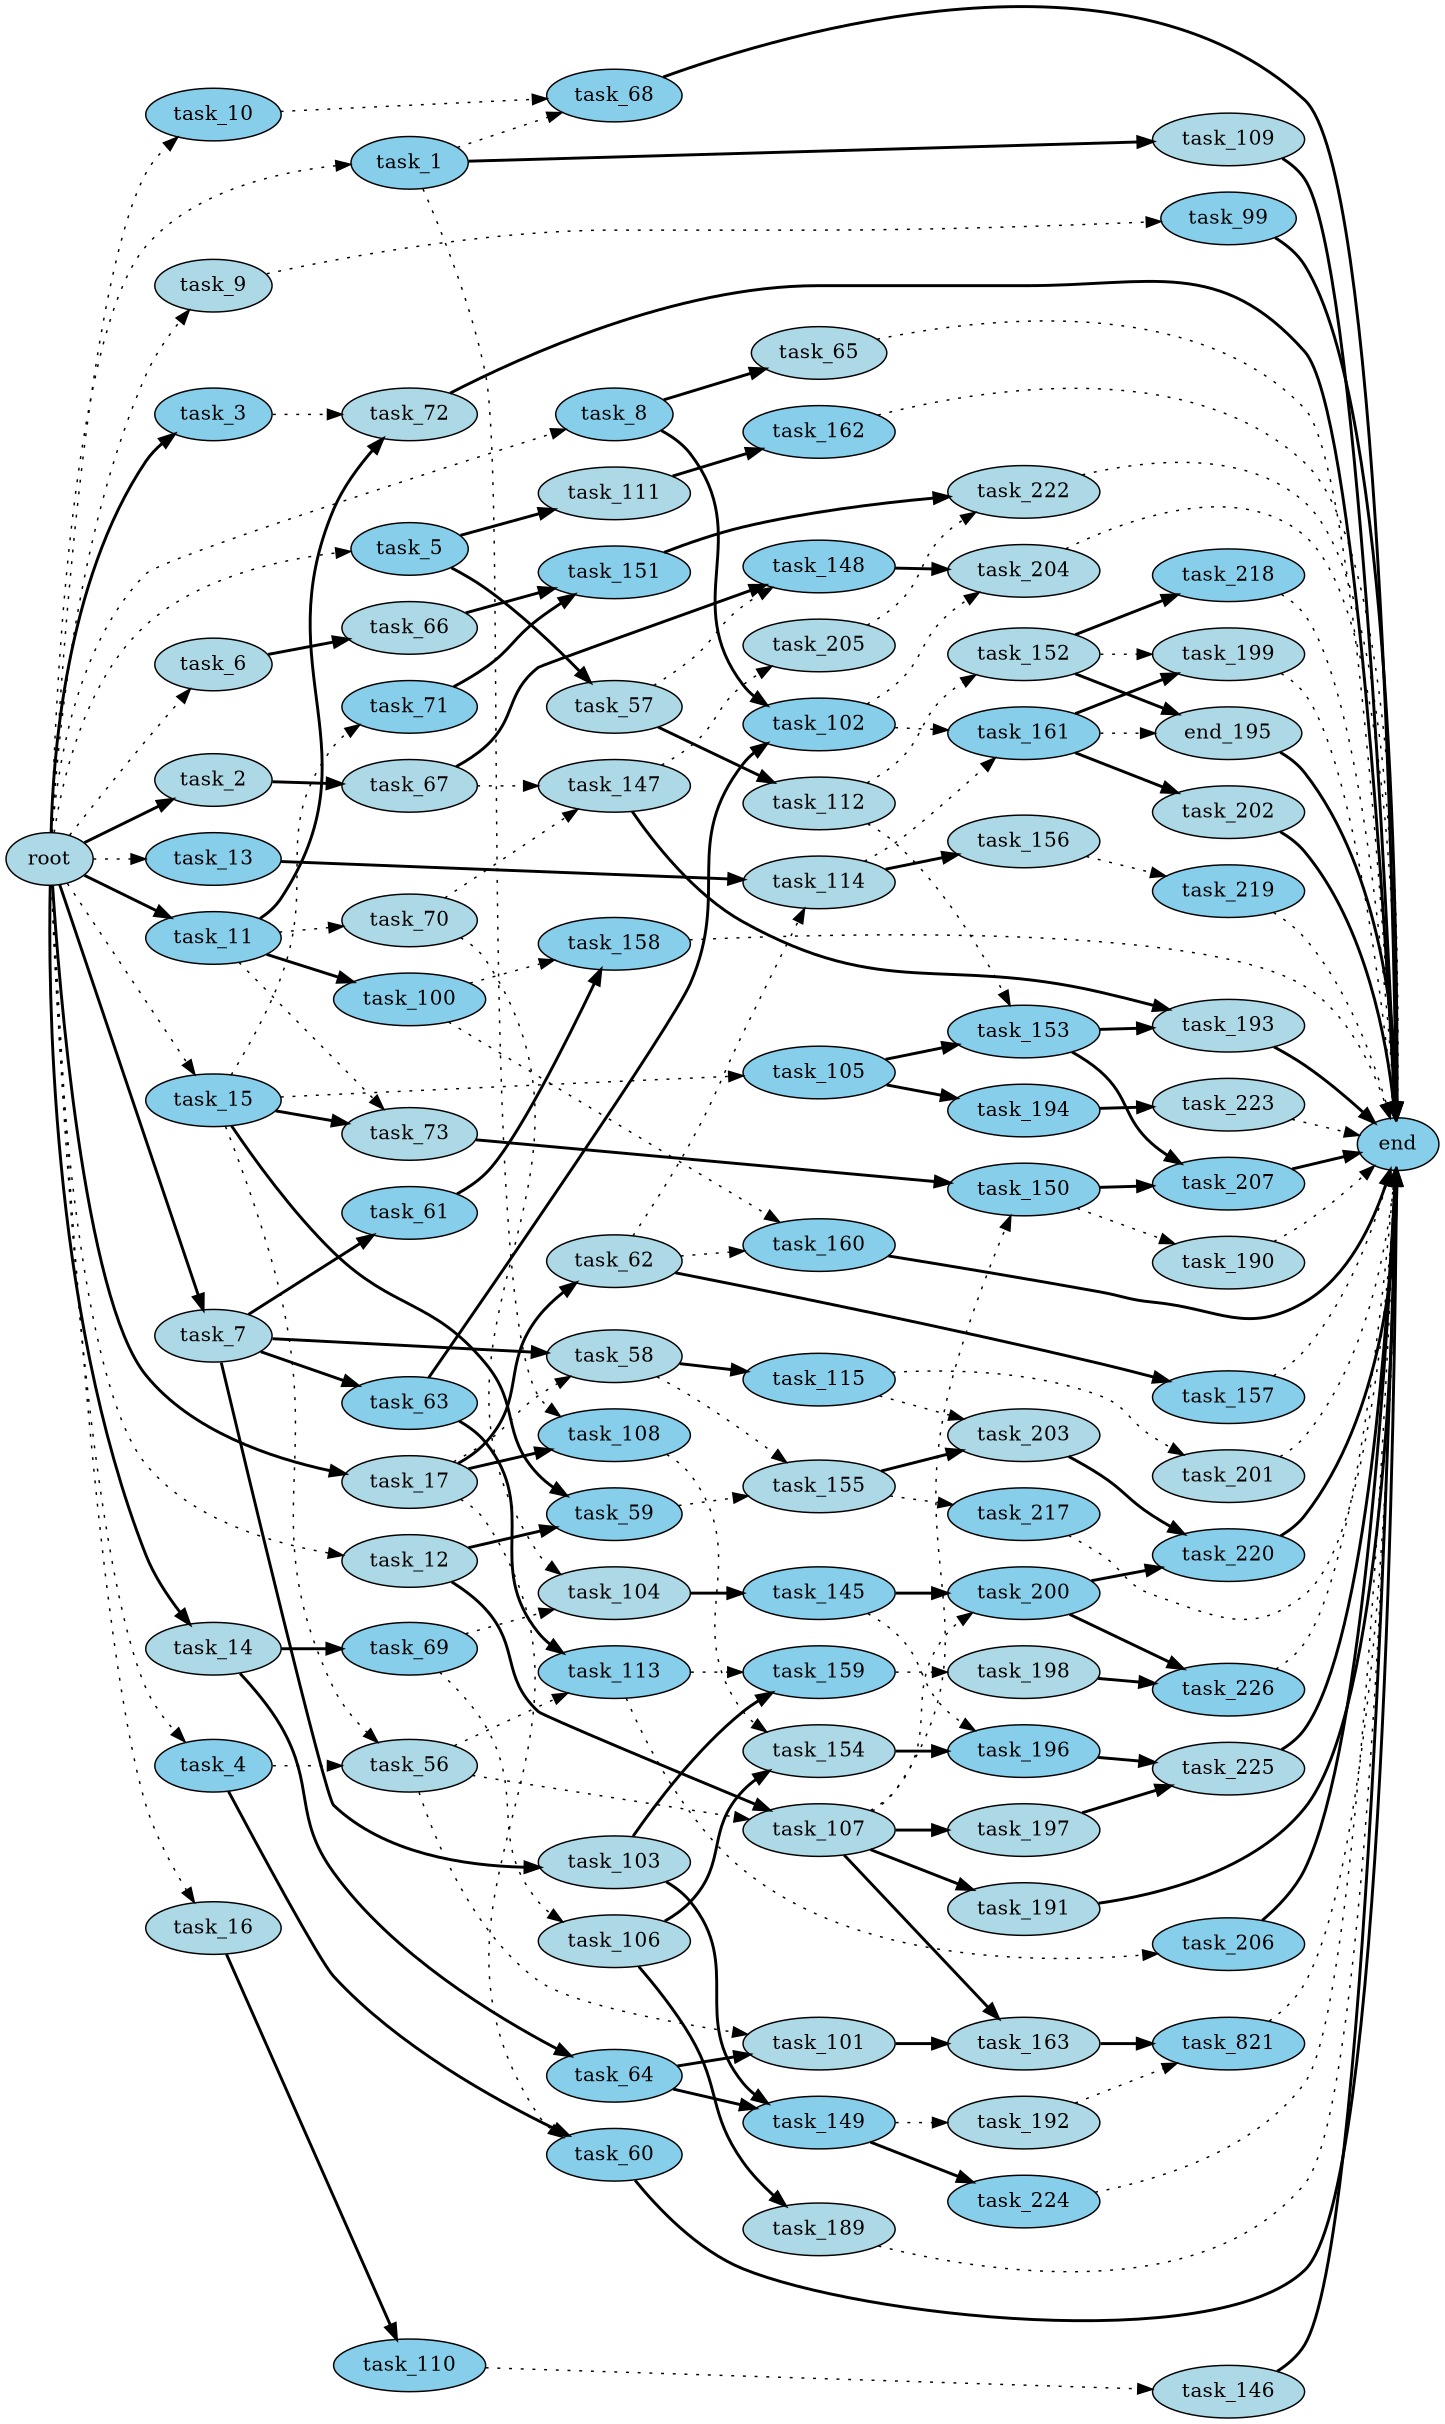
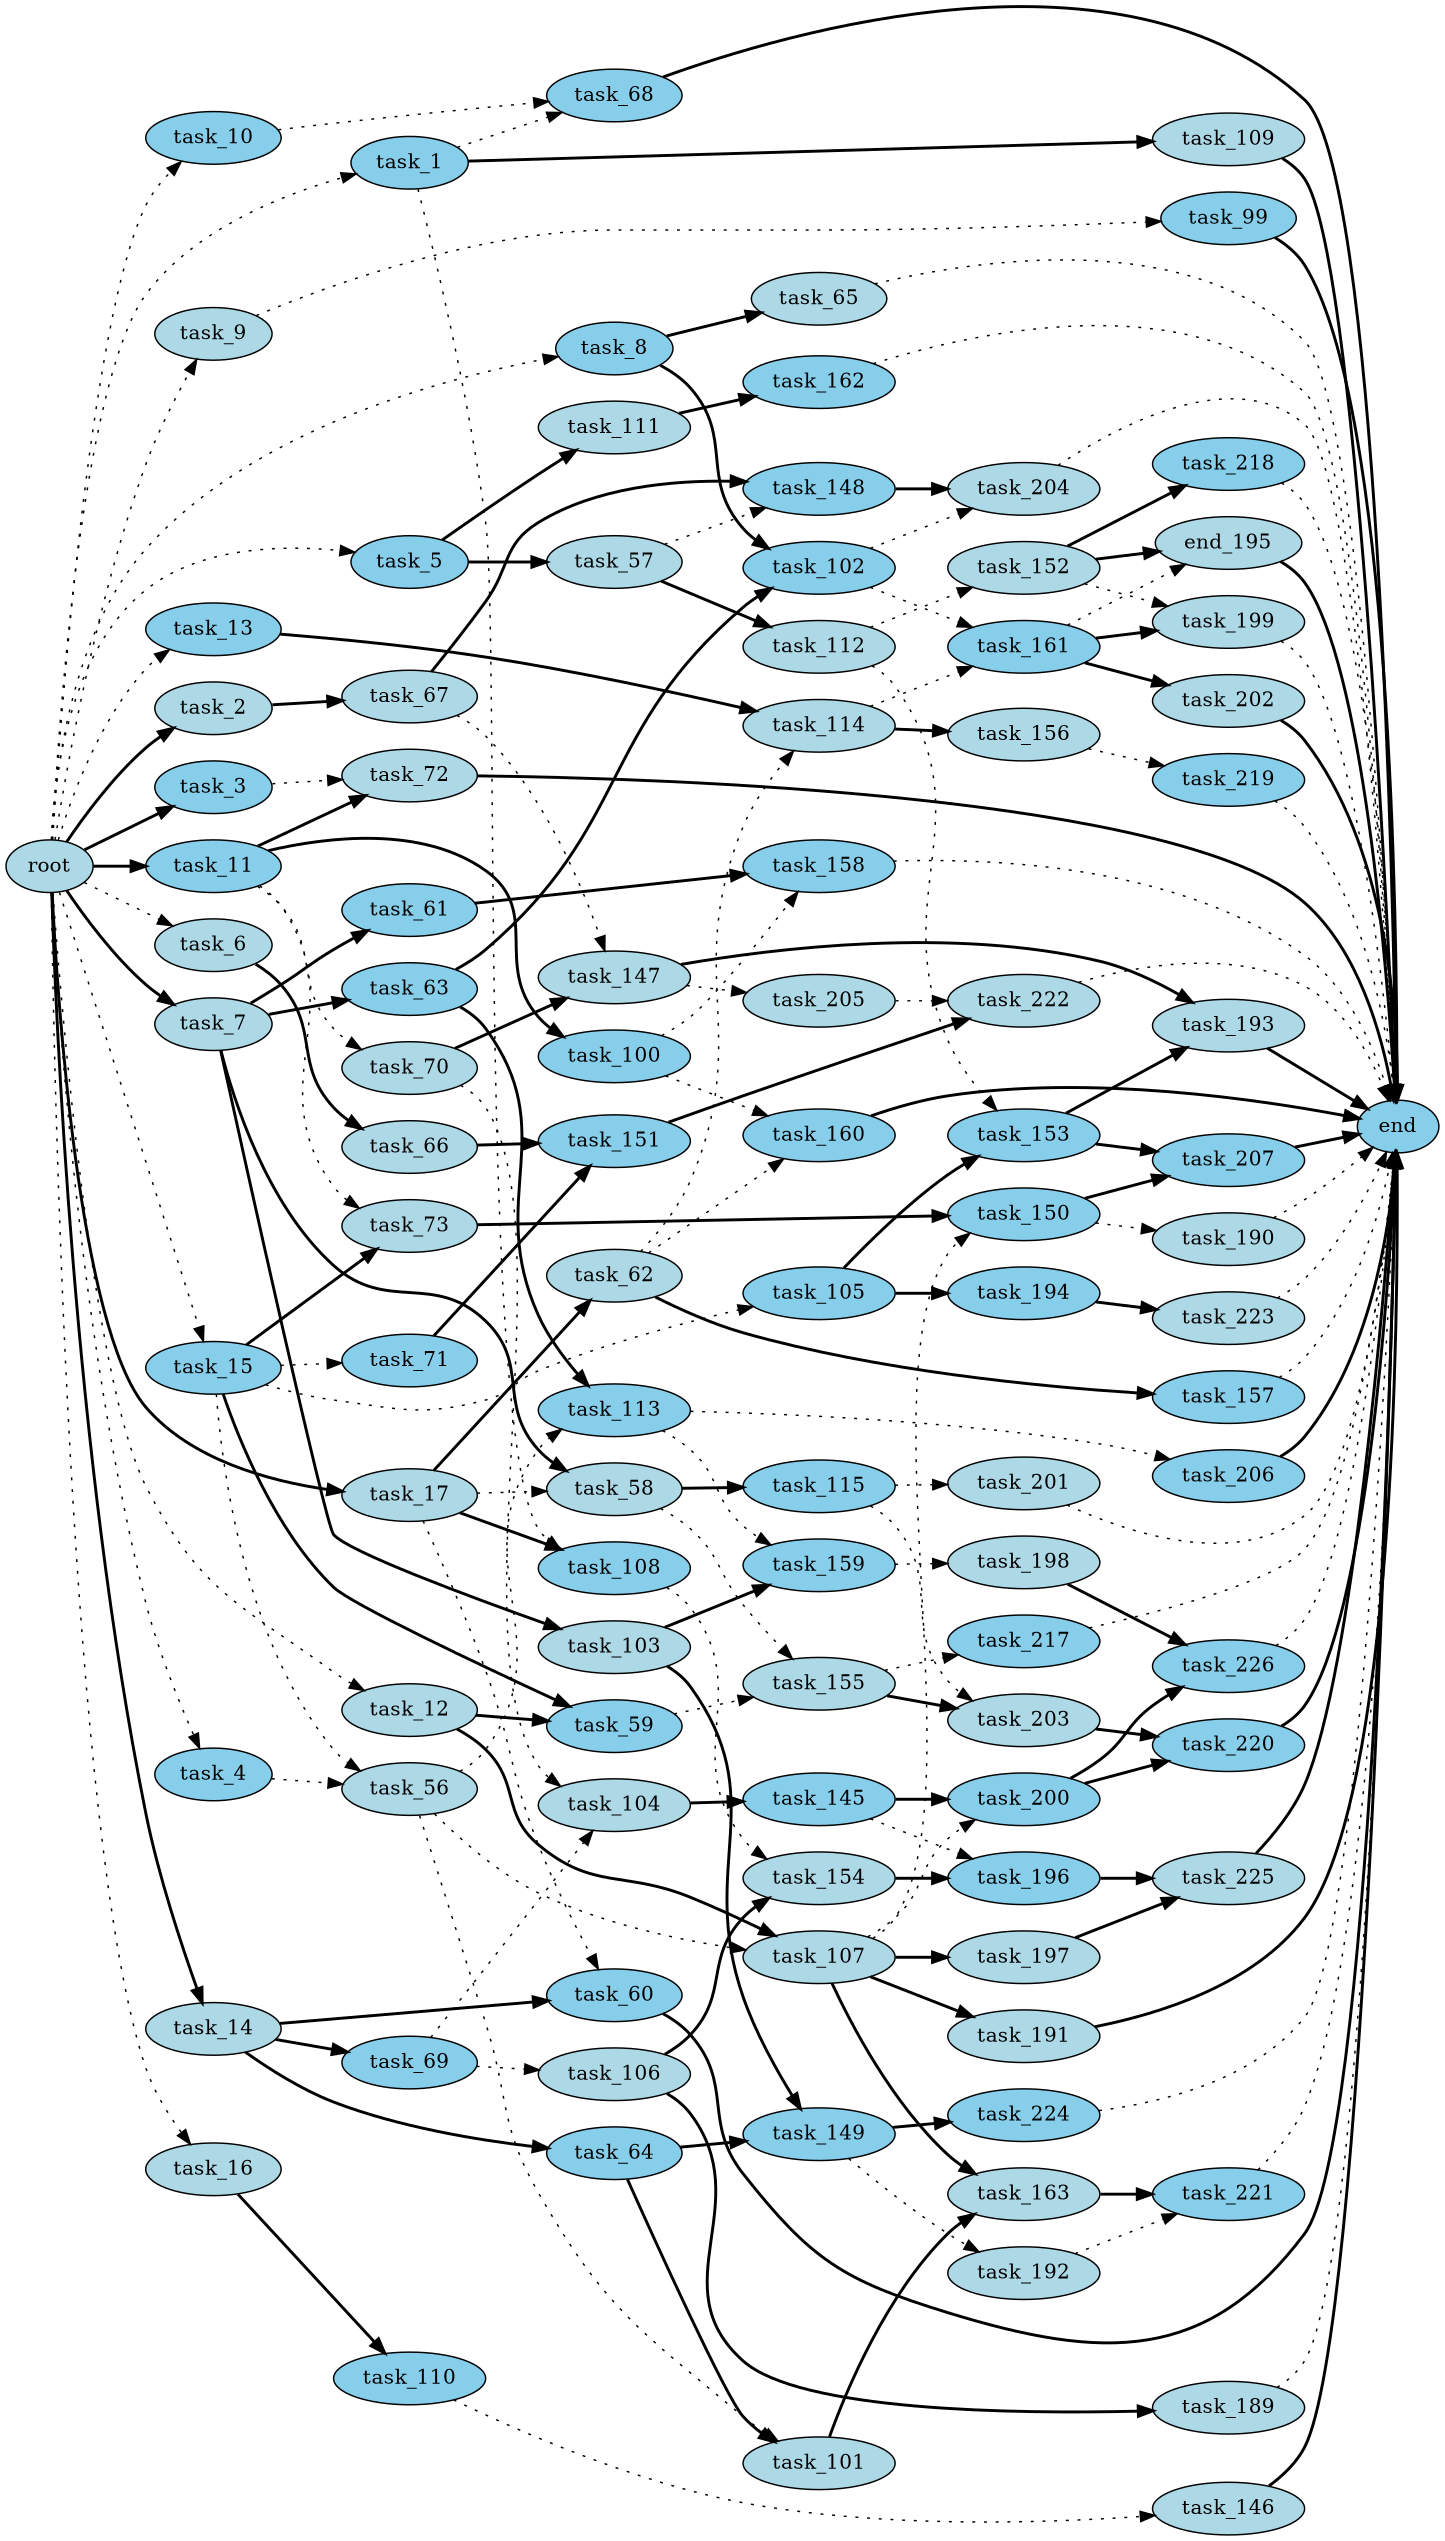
edge "task_70" -> "task_147": style dotted -> bold
edge "task_4" -> "task_60": now "task_14" -> "task_60"
node "task_821": label "task_821" -> "task_221"
